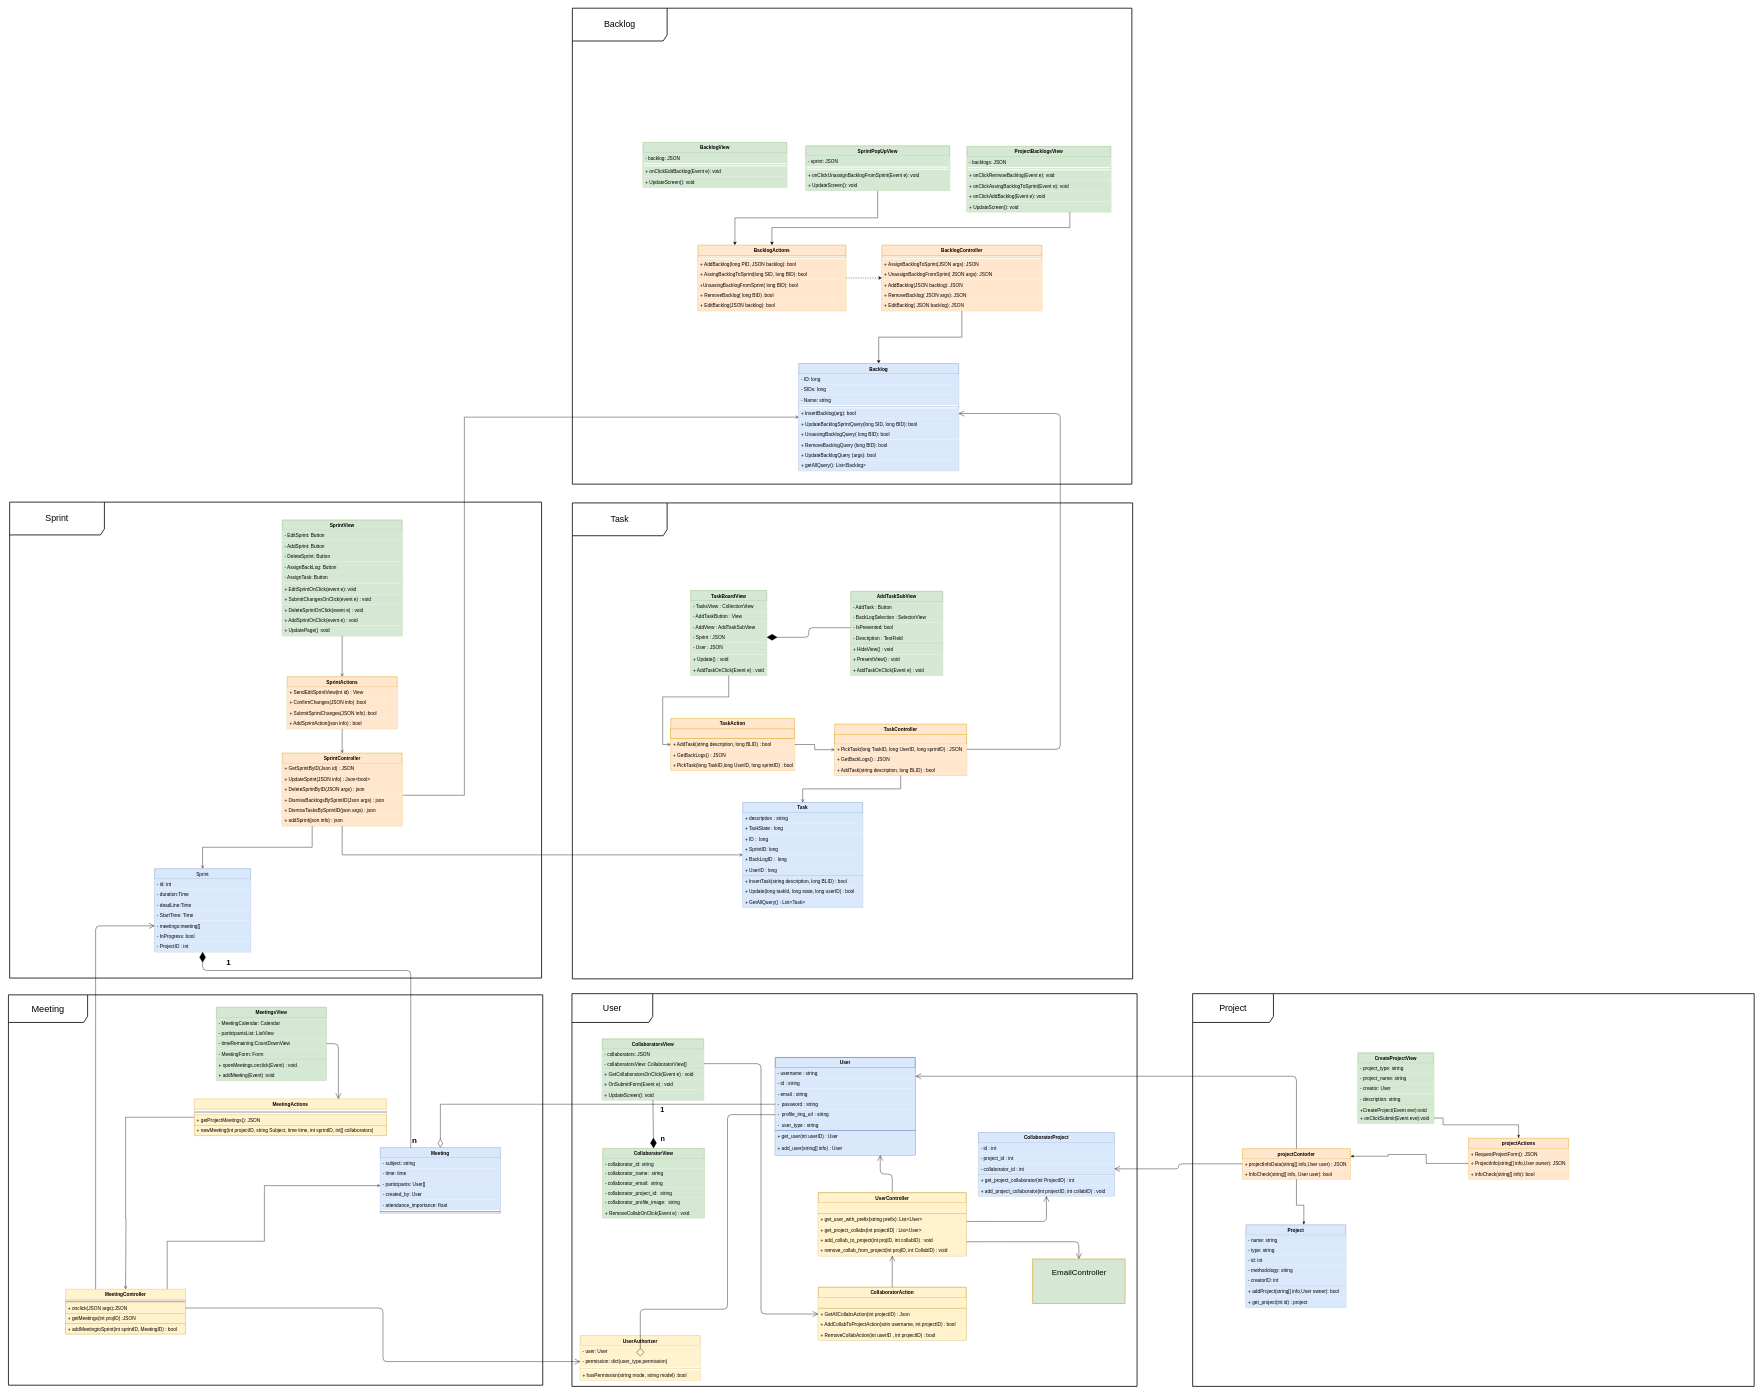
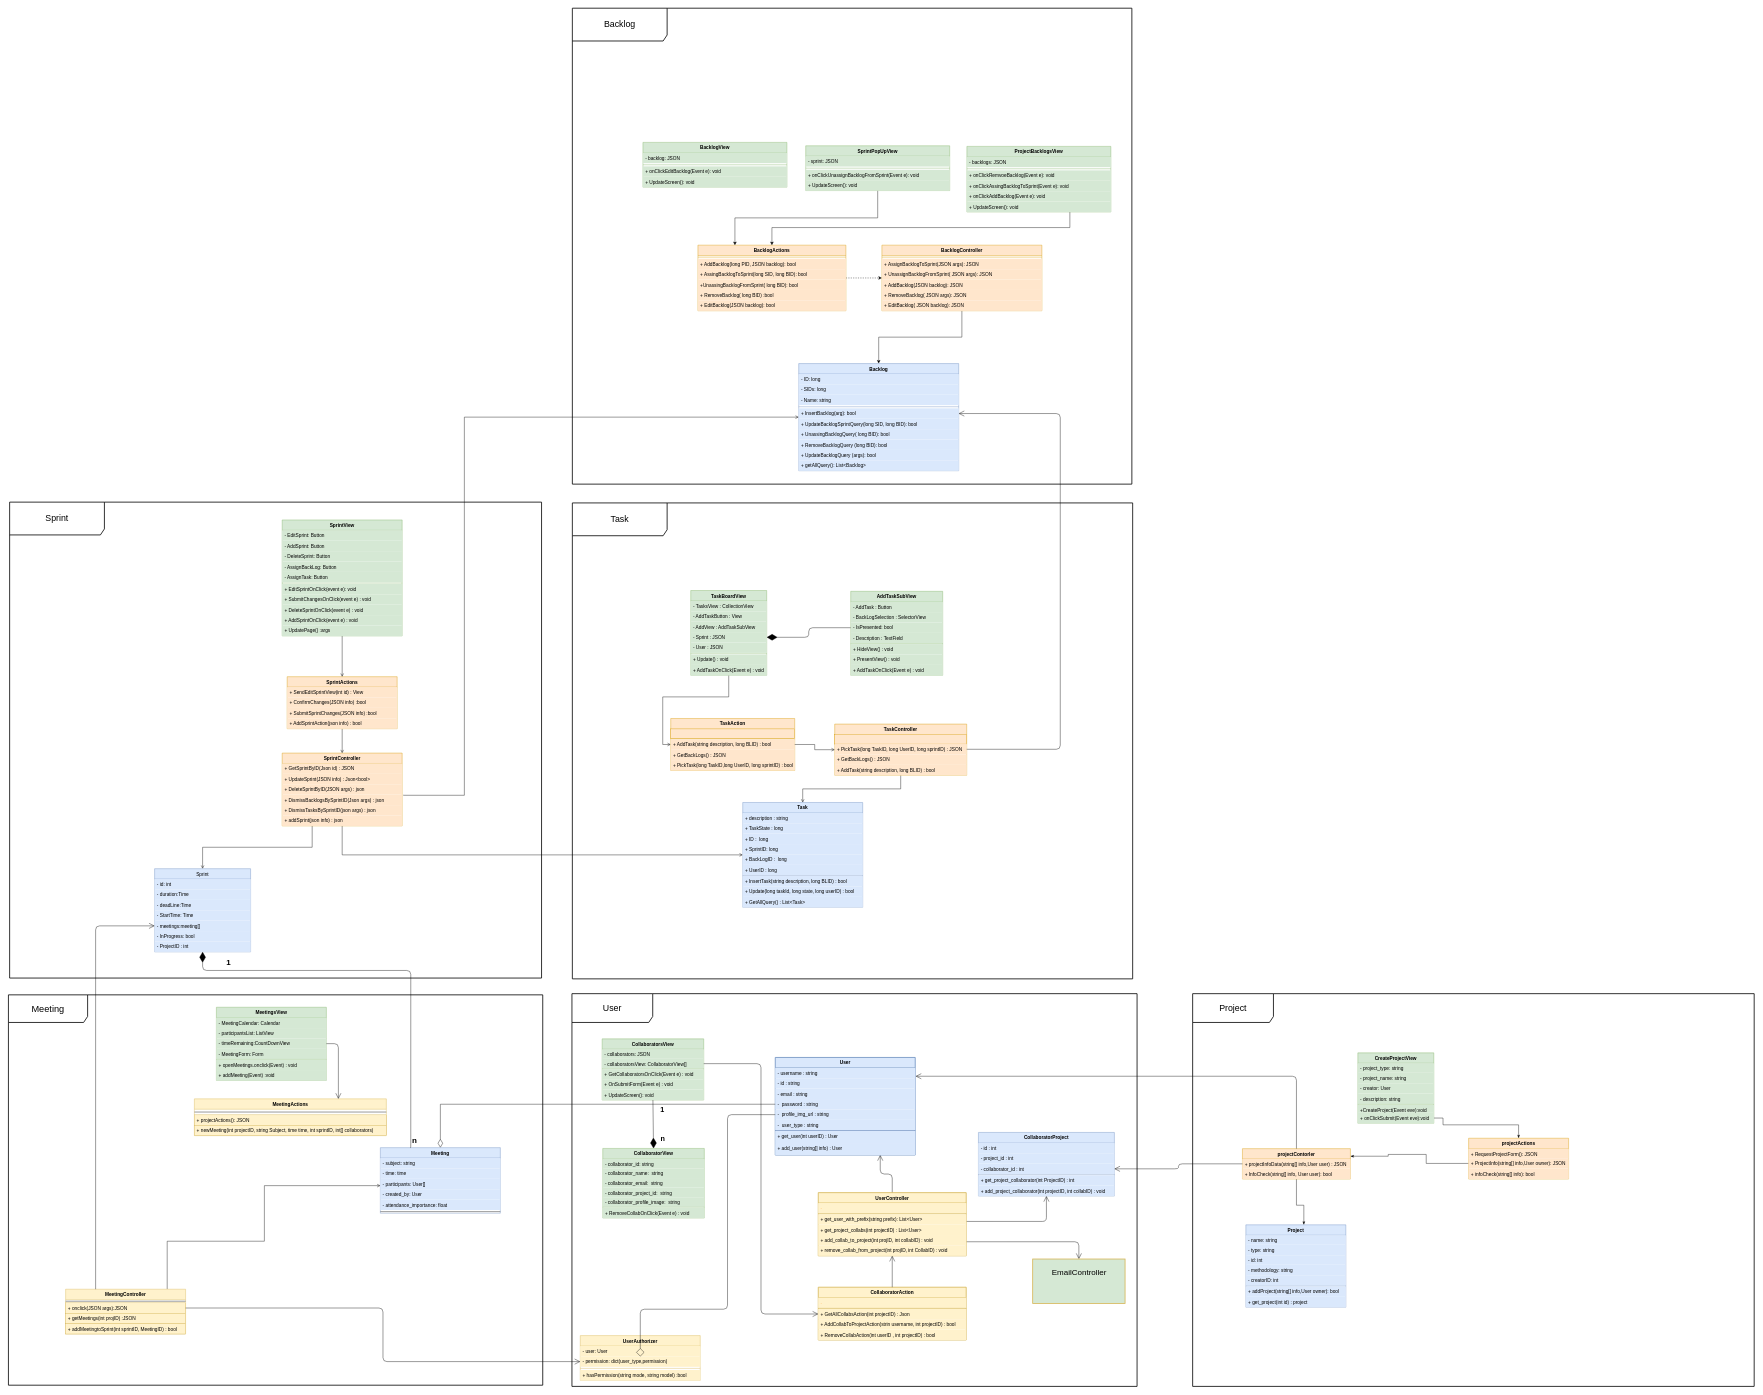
node "+ UpdatePage() :void": label "+ UpdatePage() :void" -> "+ UpdatePage() :args"
node "+ getProjectMeetings(): JSON": label "+ getProjectMeetings(): JSON" -> "+ projectActions(): JSON"
edge "MeetingActions" -> "MeetingController": removed
